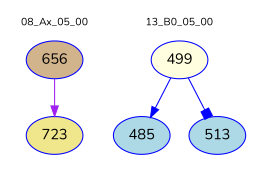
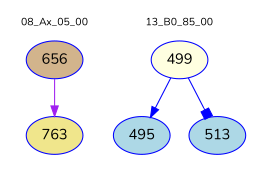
cluster "13_B0_05_00": label "13_B0_05_00" -> "13_B0_85_00"
node "723": label "723" -> "763"
node "485": label "485" -> "495"
